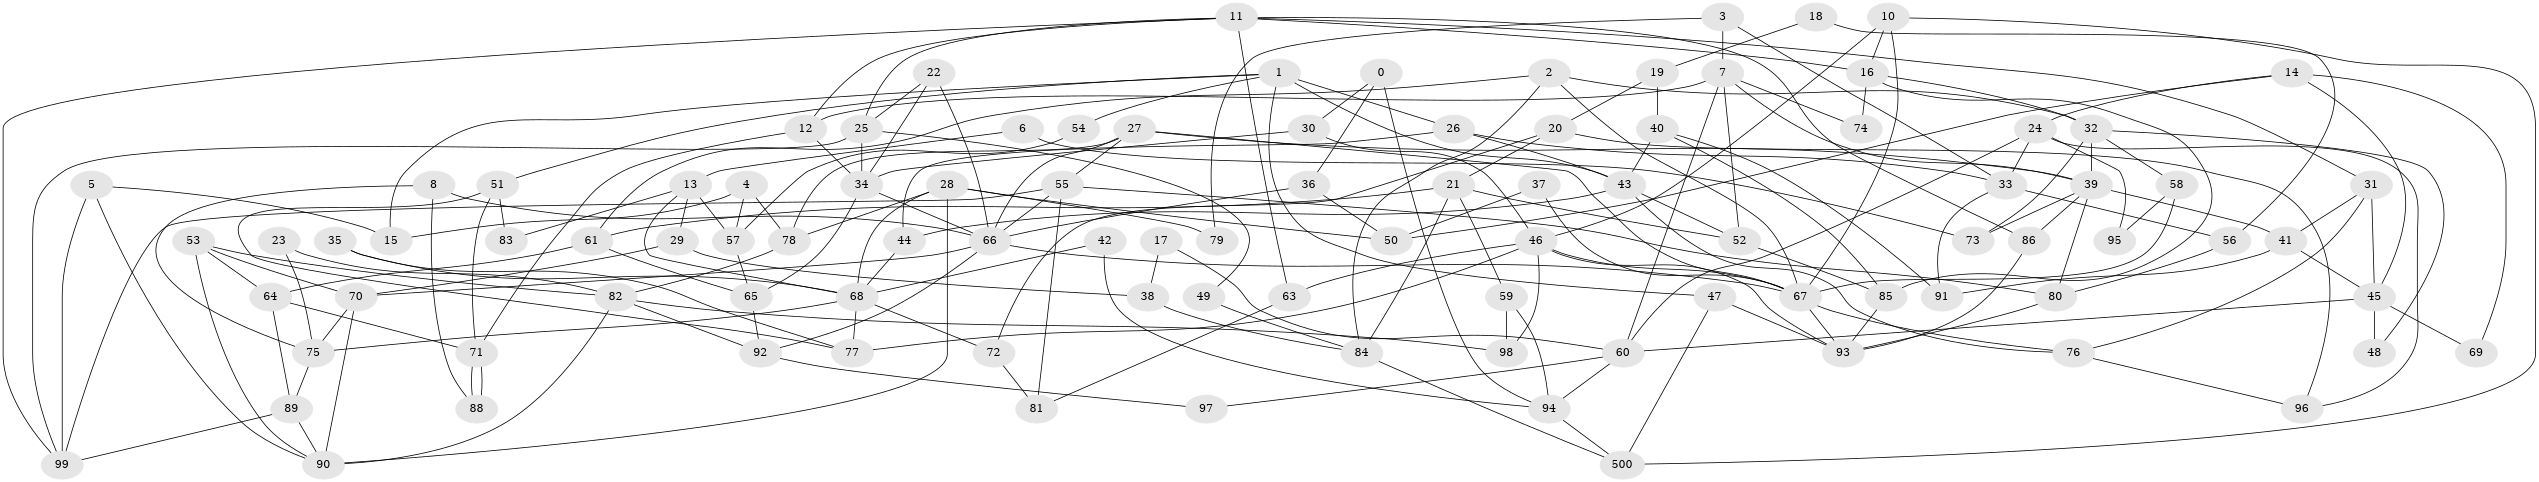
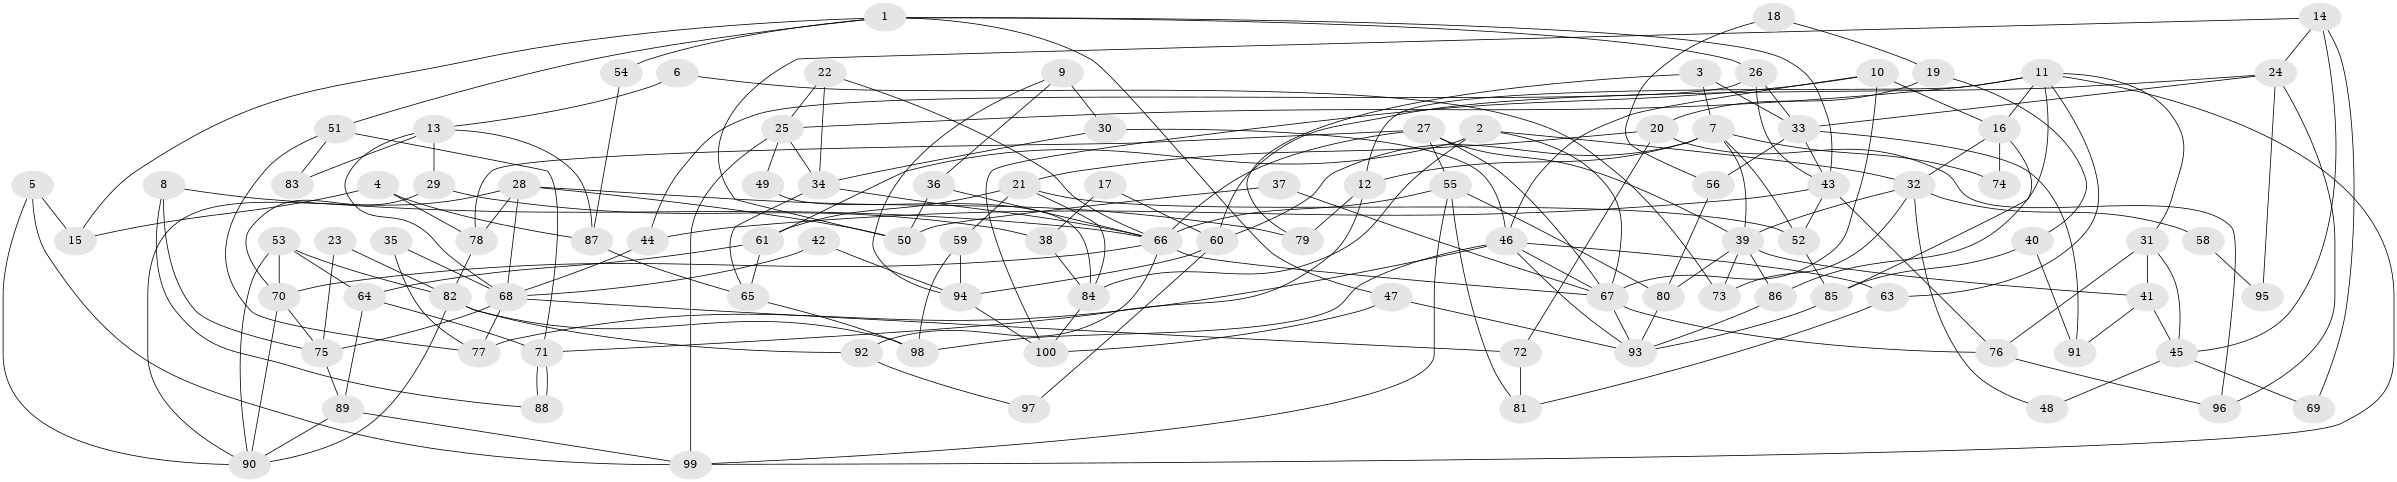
node "0": label "0" -> "9"
edge "12" -- "34": now "12" -- "79"
edge "40" -- "43": now "33" -- "43"
node "57": label "57" -> "87"
edge "58" -- "67": removed
edge "45" -- "60": removed
edge "65" -- "92": now "65" -- "98"
node "500": label "500" -> "100"
